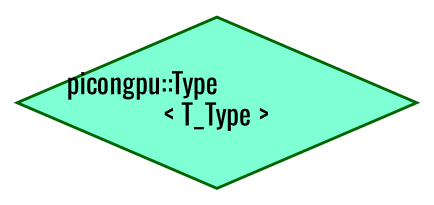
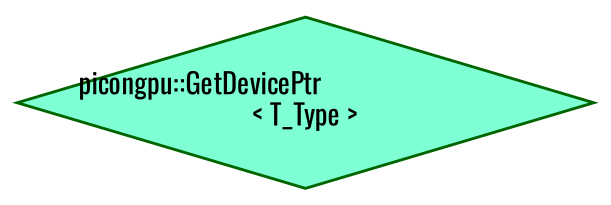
node "picongpu::Type < T_Type >": label "picongpu::Type < T_Type >" -> "picongpu::GetDevicePtr < T_Type >"
